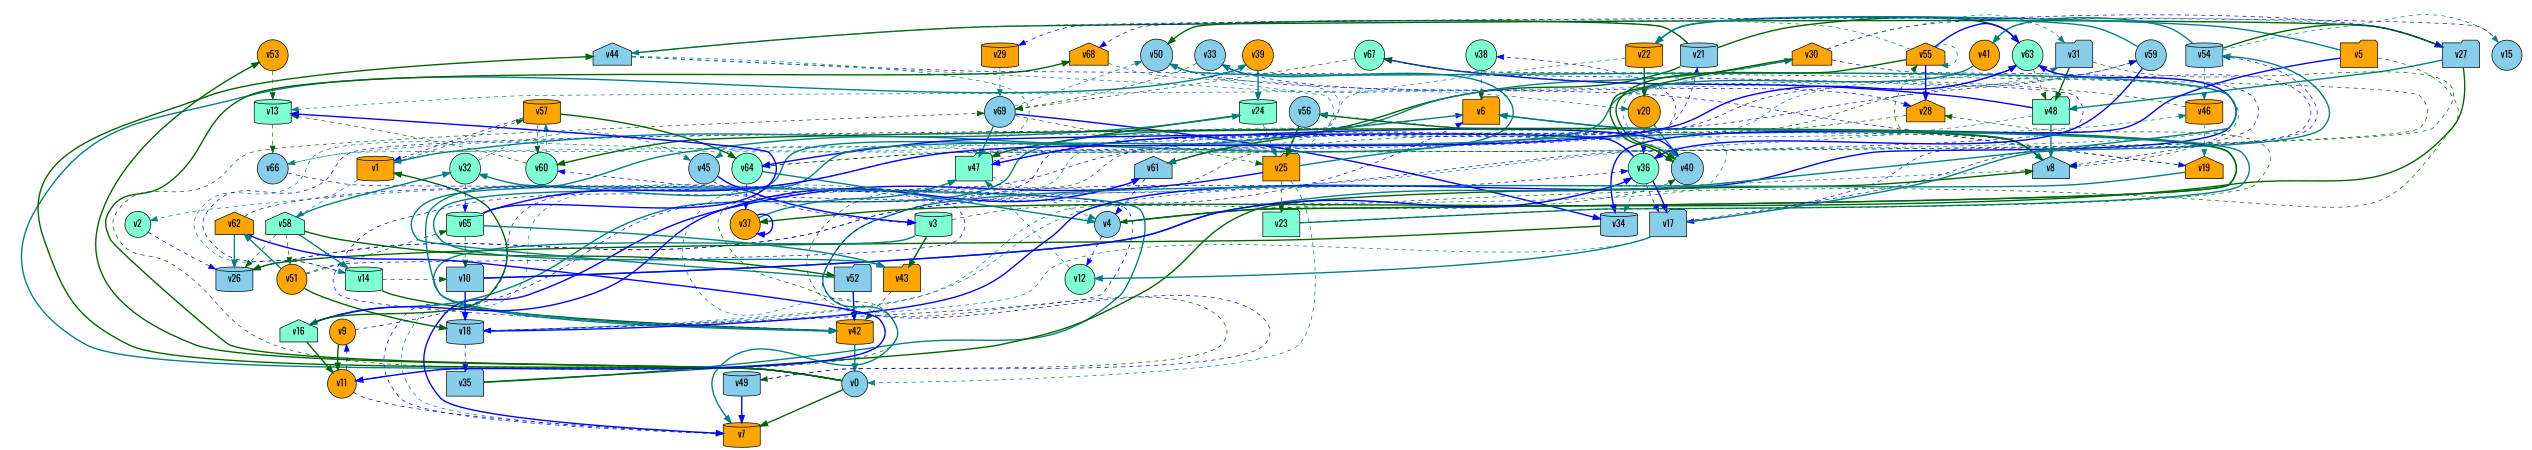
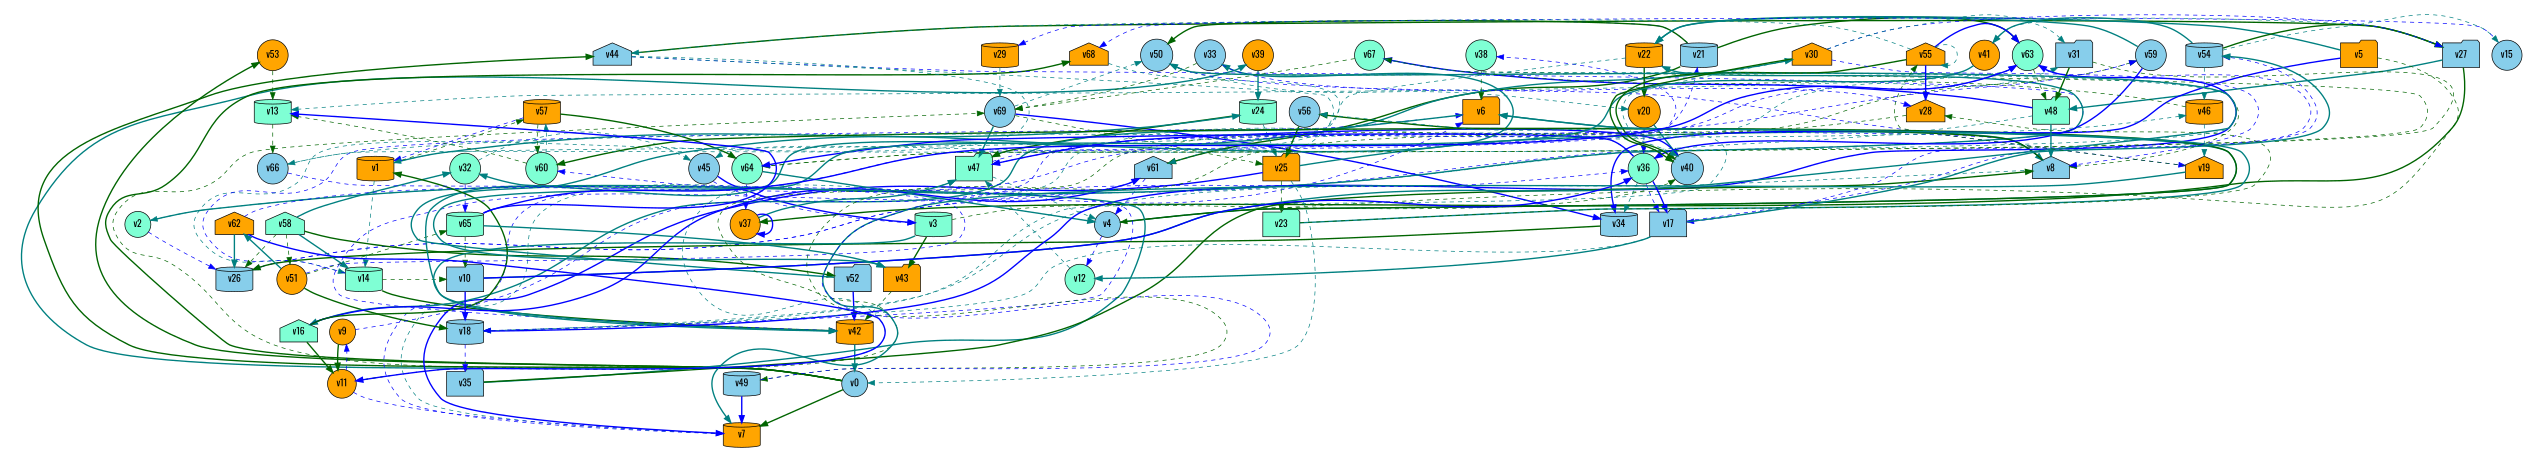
edge "v2" -> "v22": added
edge "v1" -> "v58": now "v1" -> "v14"
